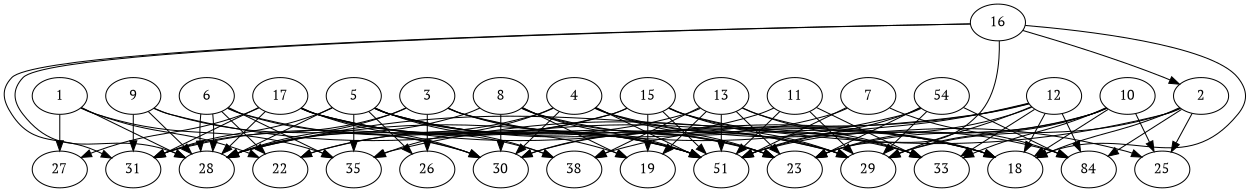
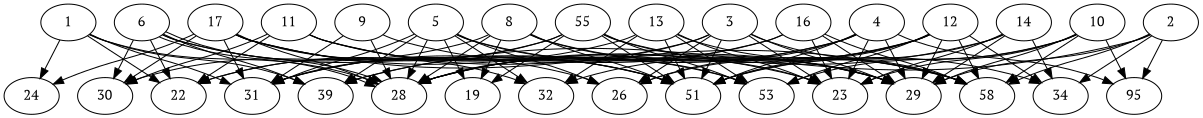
edge "11" -> "22": added
edge "16" -> "2": now "16" -> "29"
edge "1" -> "31": added
edge "3" -> "29": added
edge "6" -> "26": added
node "15": label "15" -> "55"
node "7": removed
node "54": label "54" -> "14"
edge "4" -> "30": now "4" -> "26"
edge "13" -> "19": removed
edge "12" -> "23": now "12" -> "26"
edge "9" -> "30": removed
edge "5" -> "51": removed
node "27": label "27" -> "24"
node "35": label "35" -> "39"
node "38": label "38" -> "32"
node "33": label "33" -> "53"
node "18": label "18" -> "58"
node "84": label "84" -> "34"
node "25": label "25" -> "95"
